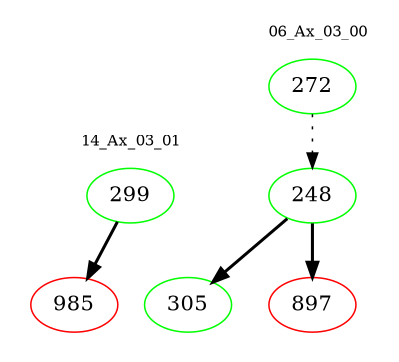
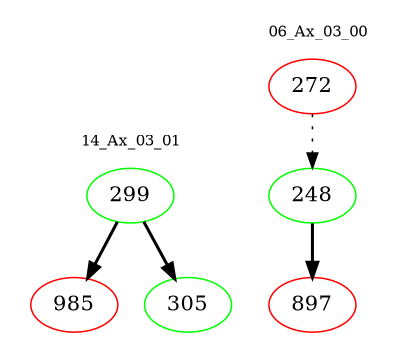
node "272": color green -> red
edge "248" -> "305": now "299" -> "305"
